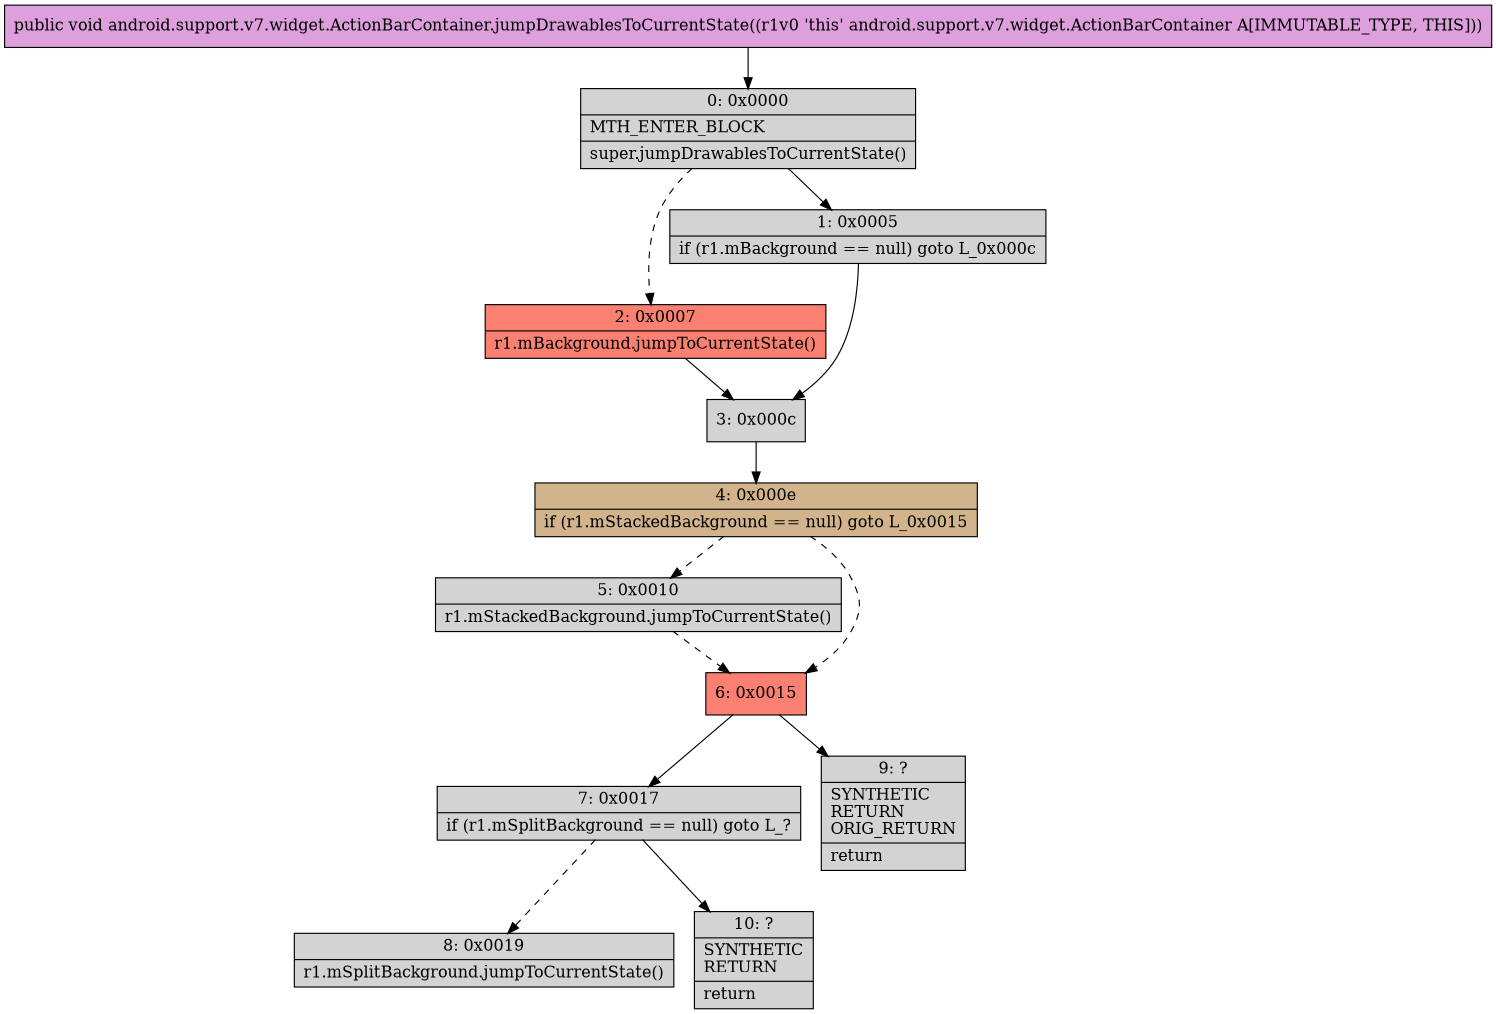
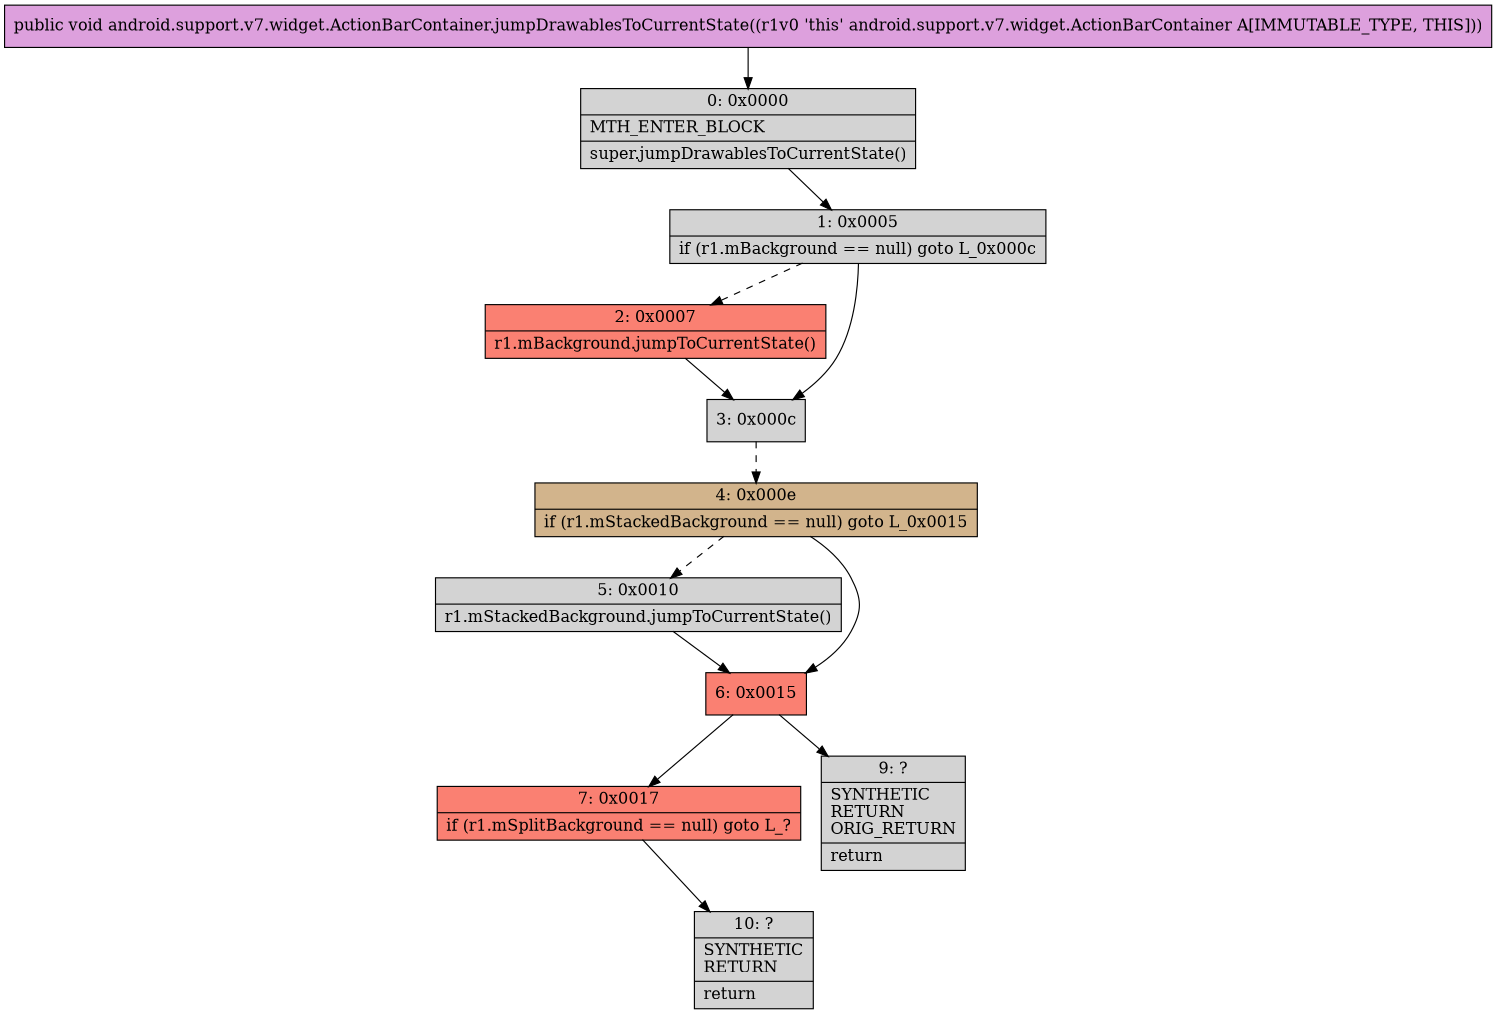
edge "0: 0x0000" -> "2: 0x0007": now "1: 0x0005" -> "2: 0x0007"
edge "3: 0x000c" -> "4: 0x000e": style solid -> dashed
edge "4: 0x000e" -> "6: 0x0015": style dashed -> solid
edge "5: 0x0010" -> "6: 0x0015": style dashed -> solid
node "7: 0x0017": fillcolor lightgrey -> salmon
node "8: 0x0019": removed
